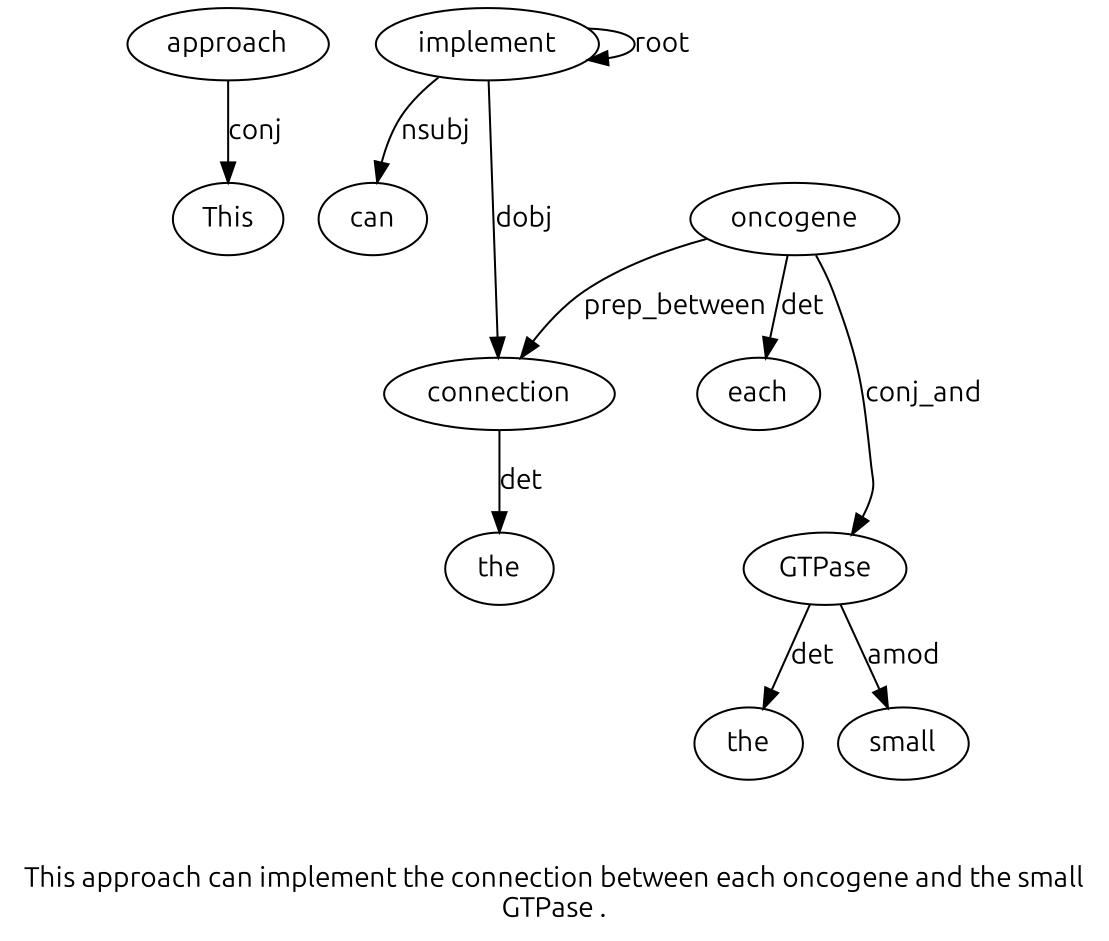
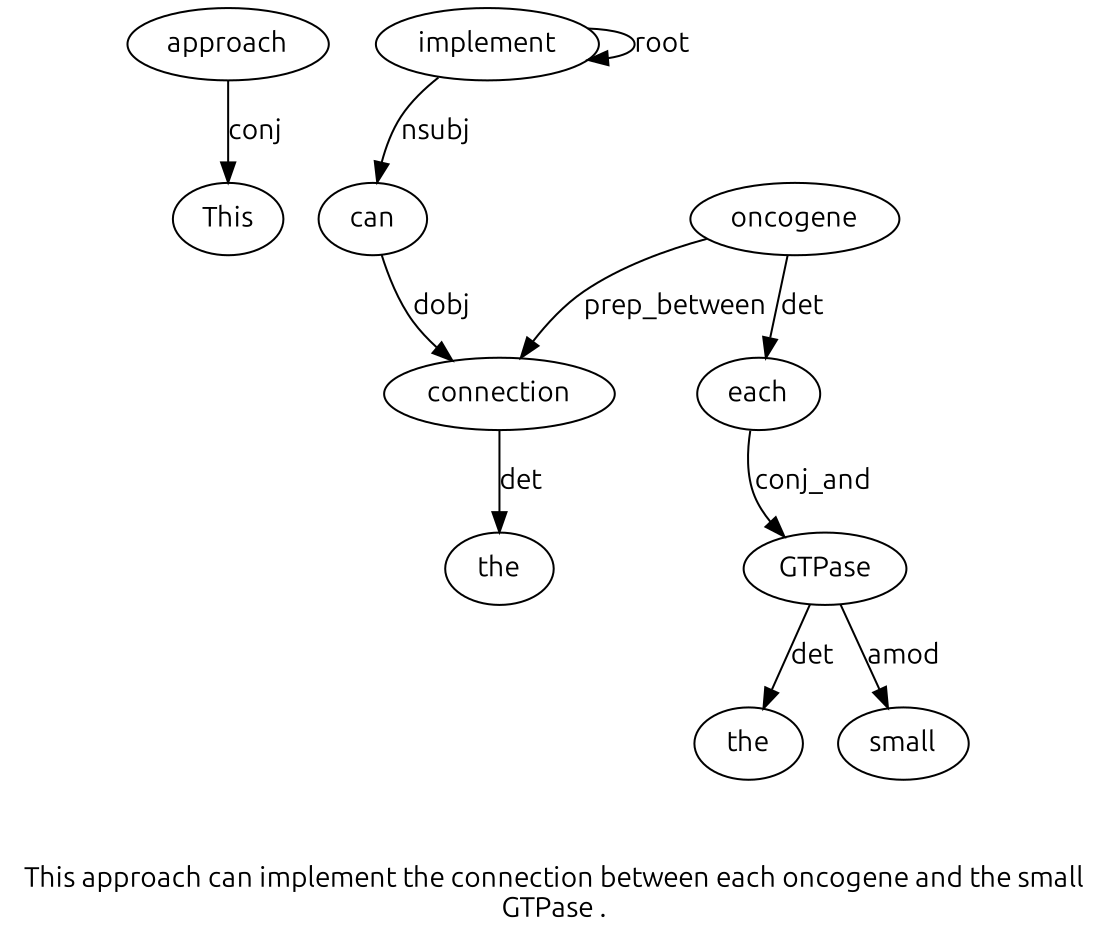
edge "implement" -> "connection": now "can" -> "connection"
edge "oncogene" -> "GTPase": now "each" -> "GTPase"
